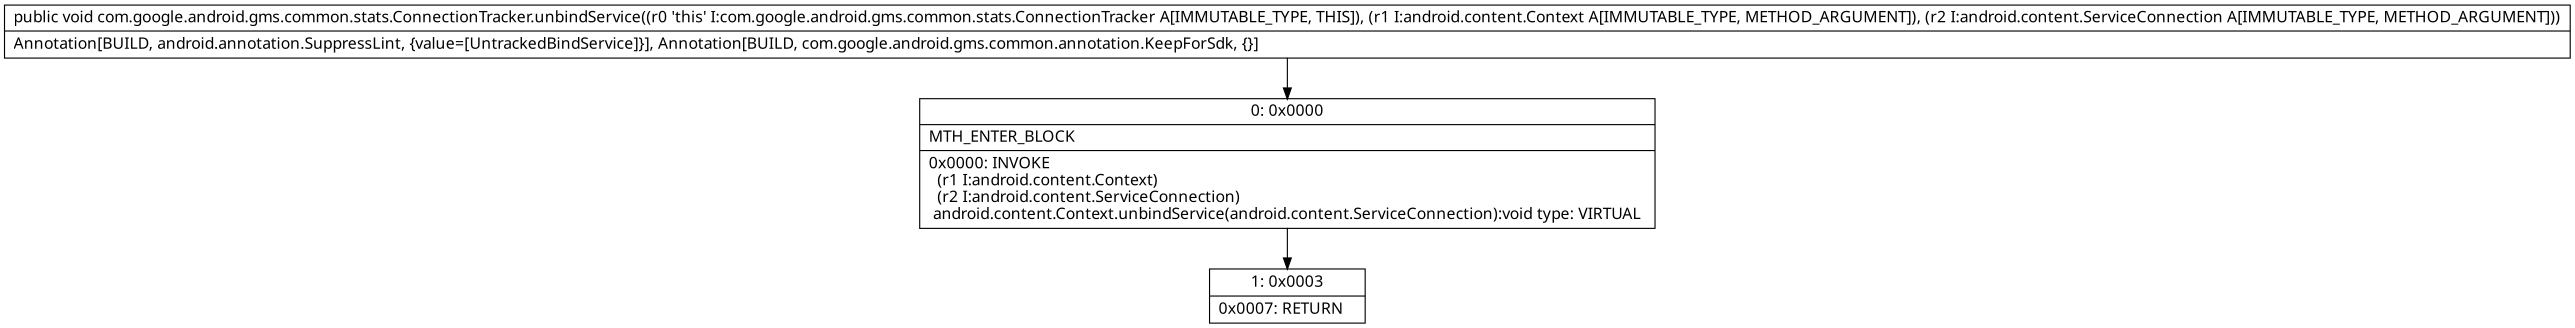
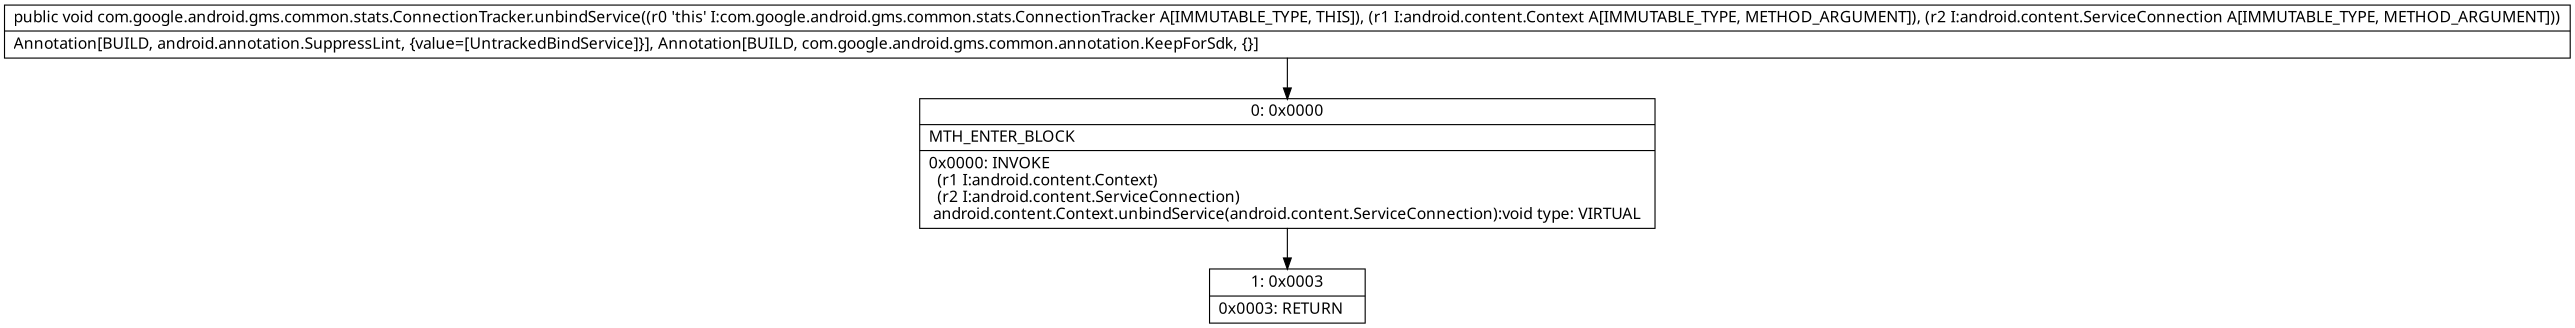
node "1: 0x0003": text "0x0007: RETURN" -> "0x0003: RETURN"
